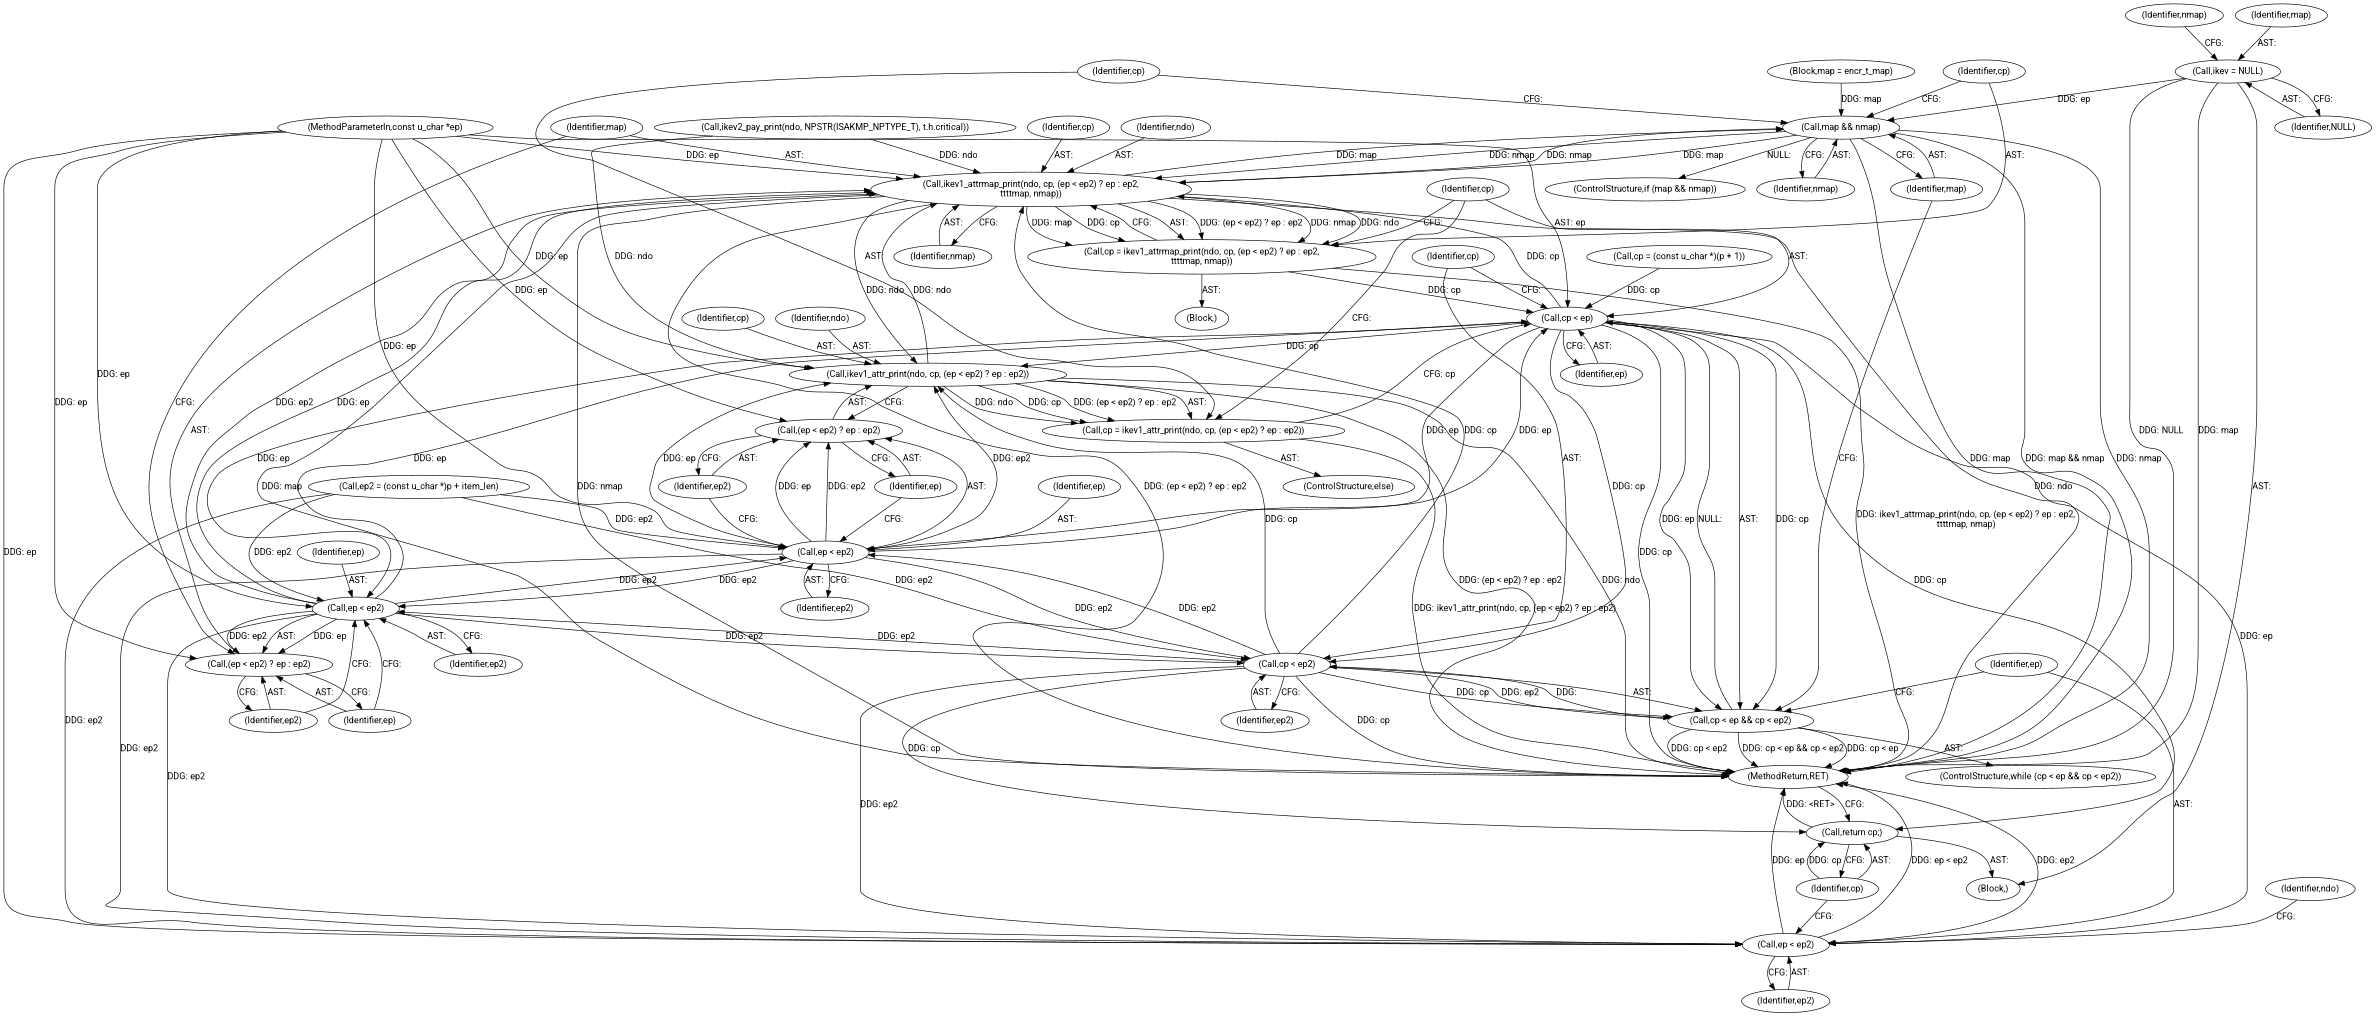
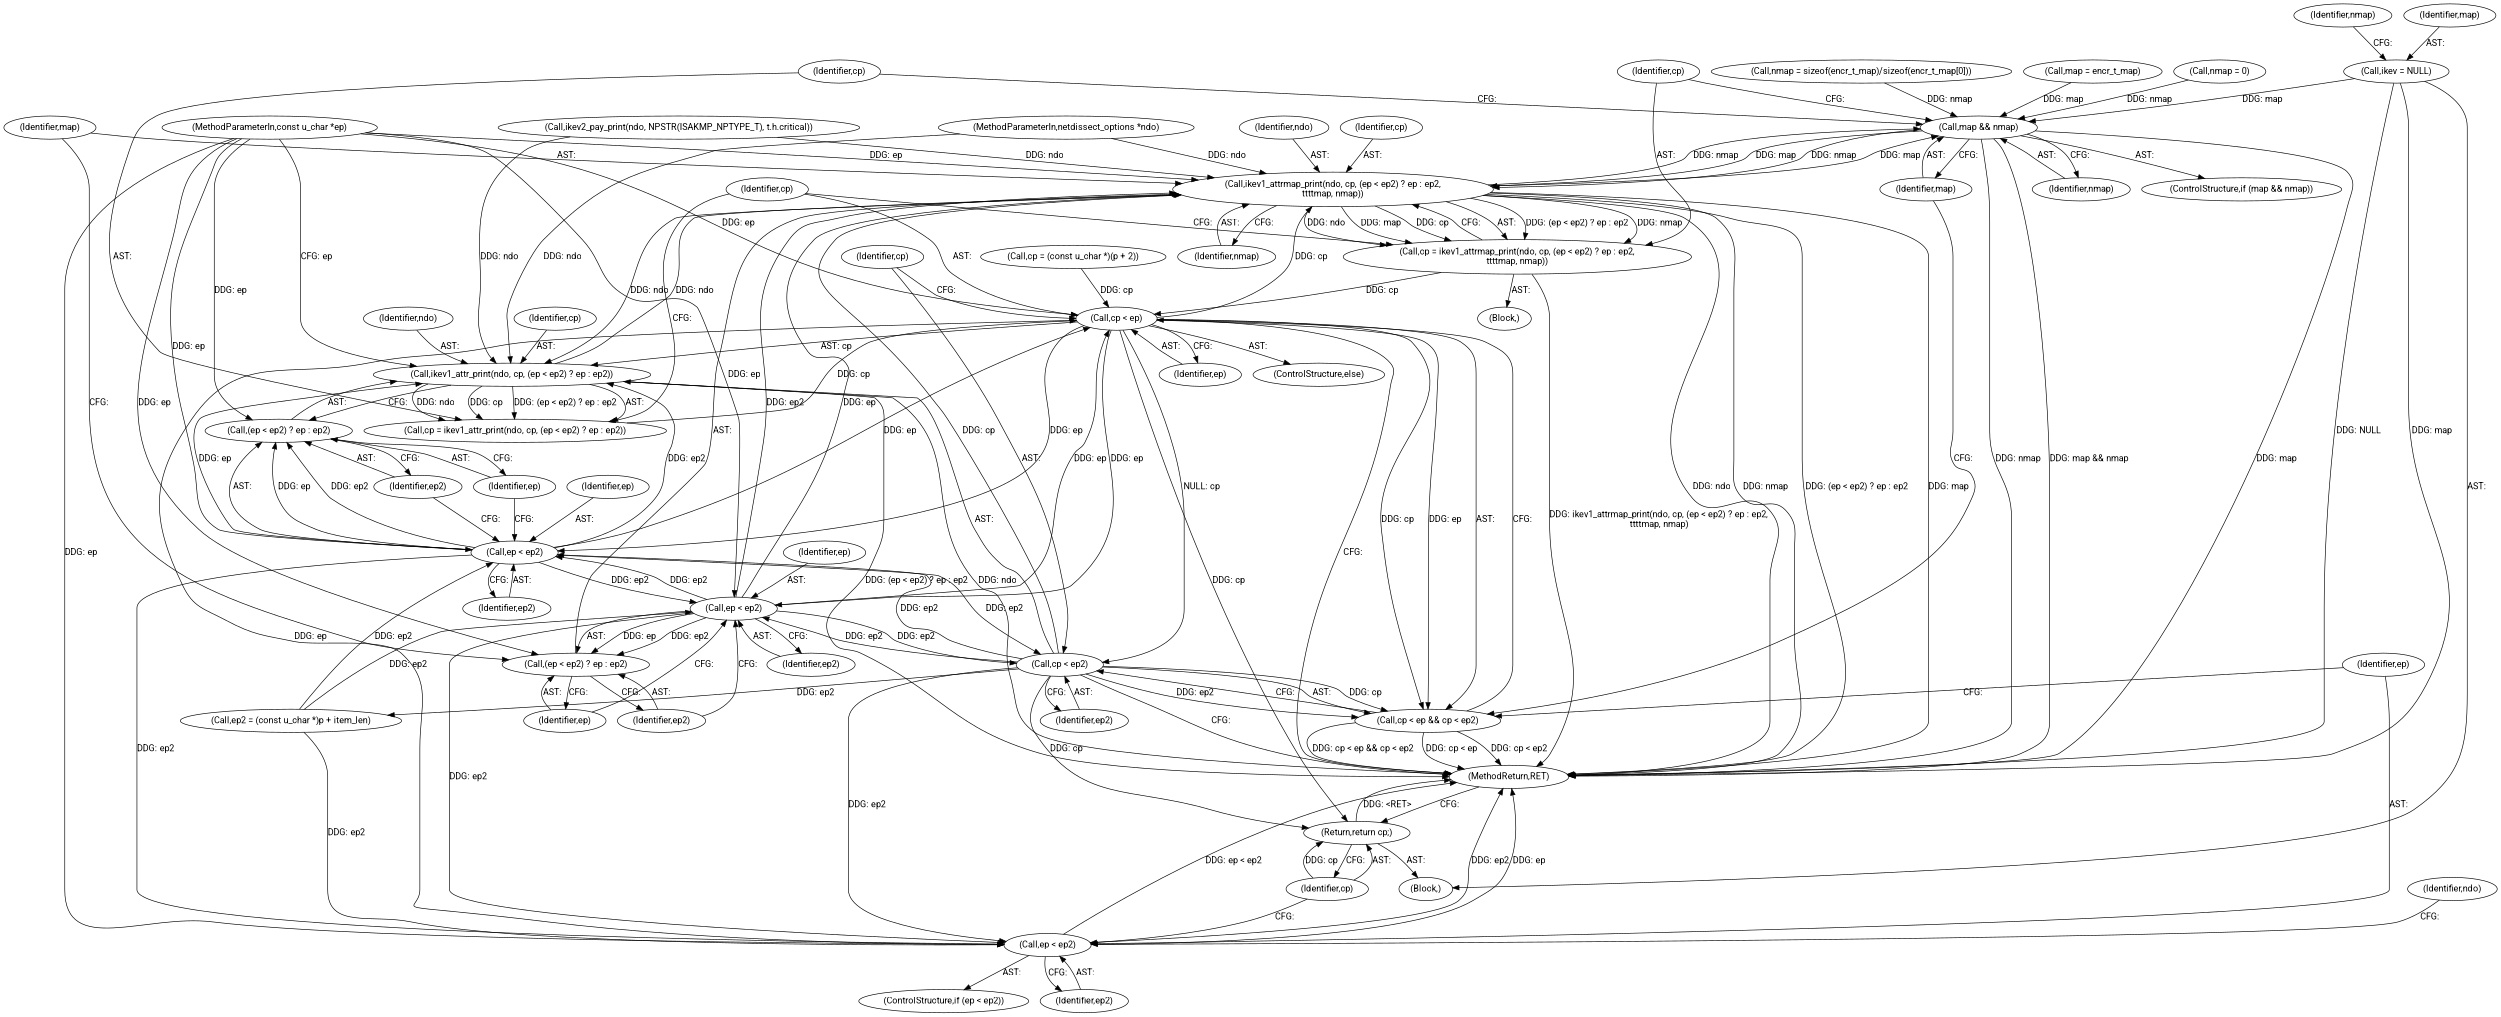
node "(Block,map = encr_t_map)": label "(Block,map = encr_t_map)" -> "(Call,map = encr_t_map)"
node "(Call,nmap = sizeof(encr_t_map)/sizeof(encr_t_map[0]))": added
node "(Call,nmap = 0)": added
edge "(Call,ikev = NULL)" -> "(Call,map && nmap)": label "DDG: ep" -> "DDG: map"
node "(MethodParameterIn,netdissect_options *ndo)": added
node "(Identifier,NULL)": removed
edge "(Call,map && nmap)" -> "(ControlStructure,if (map && nmap))": label "NULL: " -> "AST: "
edge "(MethodParameterIn,const u_char *ep)" -> "(Call,cp < ep)": label "AST: ep" -> "DDG: ep"
edge "(MethodParameterIn,const u_char *ep)" -> "(Call,ikev1_attr_print(ndo, cp, (ep < ep2) ? ep : ep2))": label "DDG: ep" -> "CFG: ep"
node "(Call,cp = (const u_char *)(p + 1))": label "(Call,cp = (const u_char *)(p + 1))" -> "(Call,cp = (const u_char *)(p + 2))"
edge "(Call,cp < ep)" -> "(Call,ikev1_attr_print(ndo, cp, (ep < ep2) ? ep : ep2))": label "DDG: cp" -> "AST: cp"
edge "(Call,cp = ikev1_attr_print(ndo, cp, (ep < ep2) ? ep : ep2))" -> "(Call,cp < ep)": label "CFG: cp" -> "DDG: cp"
edge "(Call,cp = ikev1_attr_print(ndo, cp, (ep < ep2) ? ep : ep2))" -> "(ControlStructure,else)": now "(Call,cp < ep)" -> "(ControlStructure,else)"
edge "(Call,cp < ep)" -> "(Call,cp < ep2)": label "DDG: cp" -> "NULL: cp"
edge "(Call,cp < ep2)" -> "(Call,ikev1_attr_print(ndo, cp, (ep < ep2) ? ep : ep2))": label "DDG: cp" -> "AST: "
edge "(Call,cp < ep && cp < ep2)" -> "(Call,cp < ep)": label "NULL: " -> "CFG: "
edge "(Call,cp < ep)" -> "(MethodReturn,RET)": label "DDG: cp" -> "CFG: "
edge "(Call,ep2 = (const u_char *)p + item_len)" -> "(Call,cp < ep2)": reversed
edge "(Call,cp = ikev1_attr_print(ndo, cp, (ep < ep2) ? ep : ep2))" -> "(MethodReturn,RET)": removed, label "DDG: ikev1_attr_print(ndo, cp, (ep < ep2) ? ep : ep2)"
edge "(Call,cp < ep && cp < ep2)" -> "(Call,cp < ep2)": label "DDG: " -> "CFG: "
edge "(Call,cp < ep2)" -> "(MethodReturn,RET)": label "DDG: cp" -> "CFG: "
node "(ControlStructure,while (cp < ep && cp < ep2))": removed
node "(Call,return cp;)": label "(Call,return cp;)" -> "(Return,return cp;)"
node "(ControlStructure,if (ep < ep2))": added
